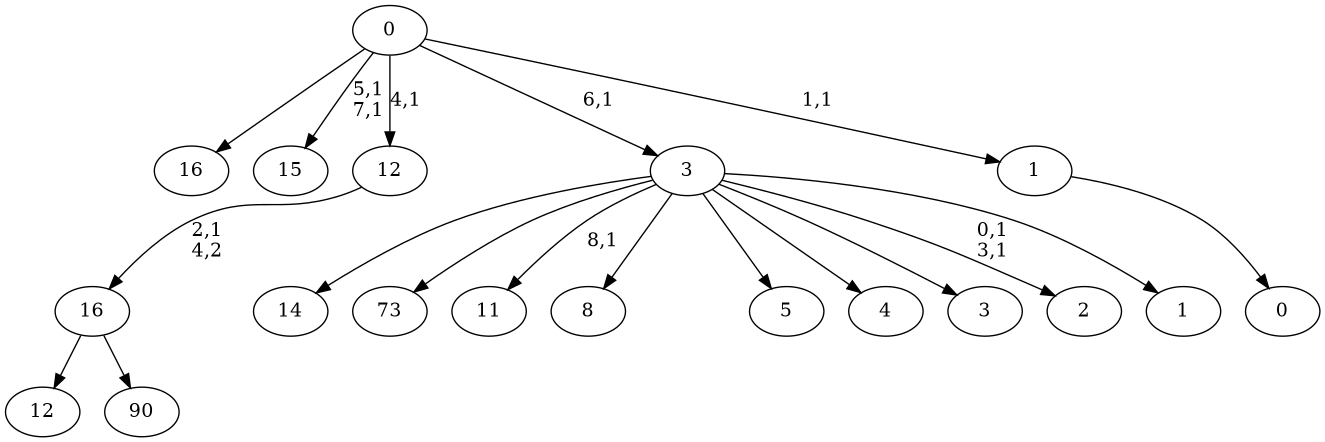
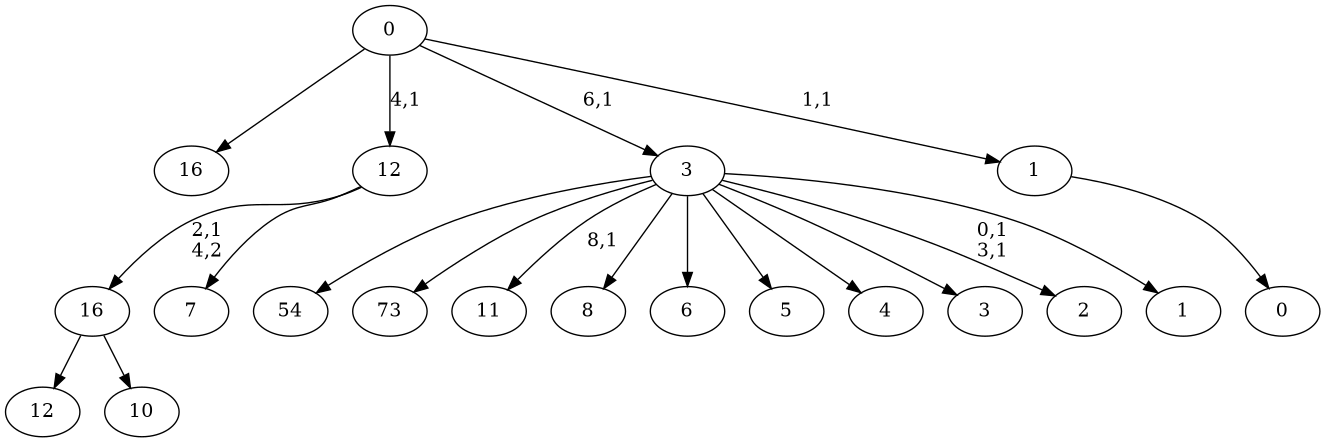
node "15": removed
node "7": added
node "14": label "14" -> "54"
node "6": added
node "90": label "90" -> "10"
